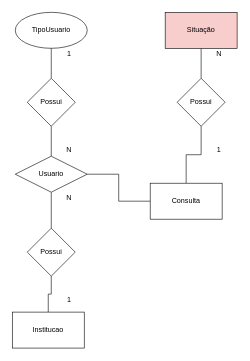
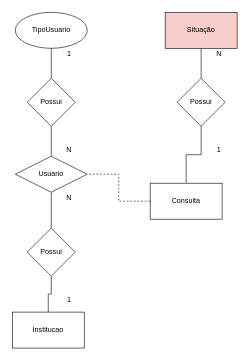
edge "Usuario" -- "Consulta": style solid -> dashed
